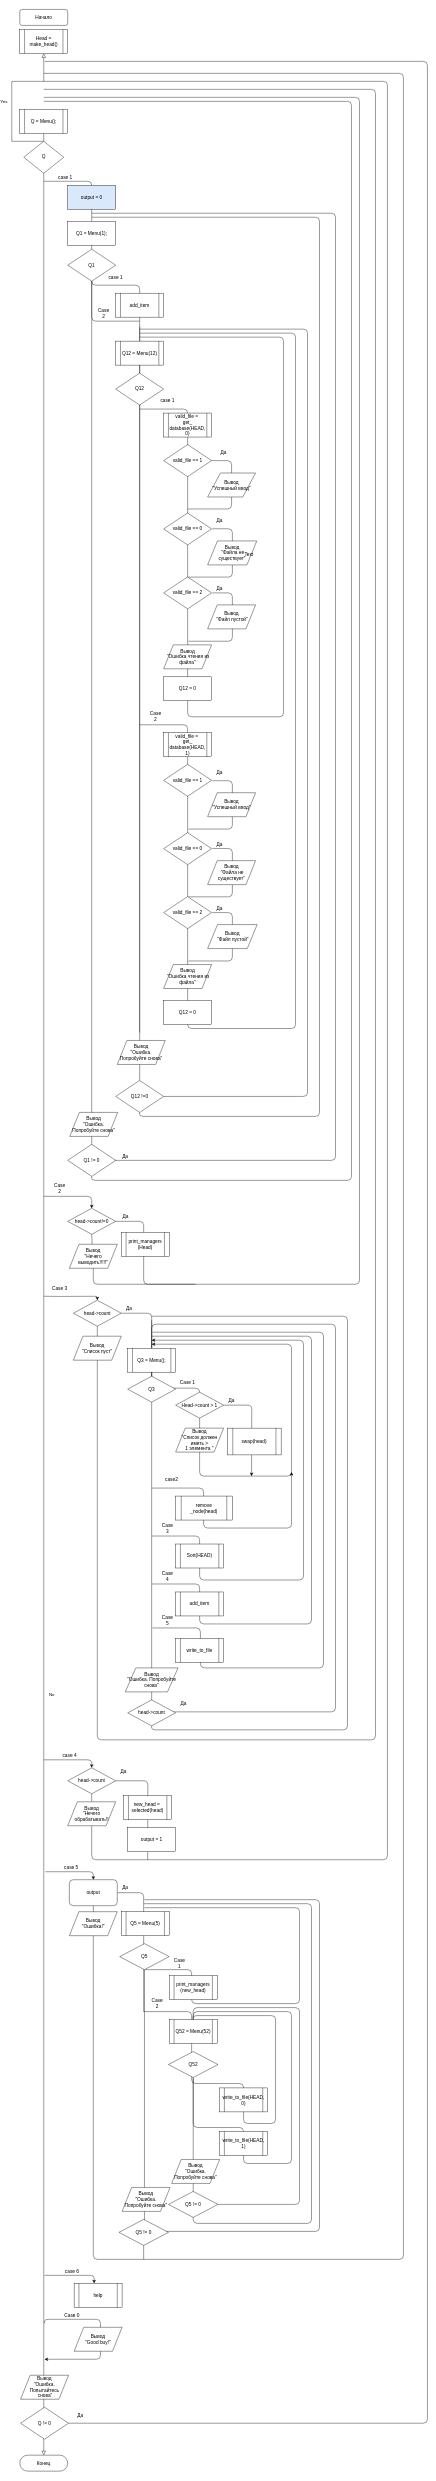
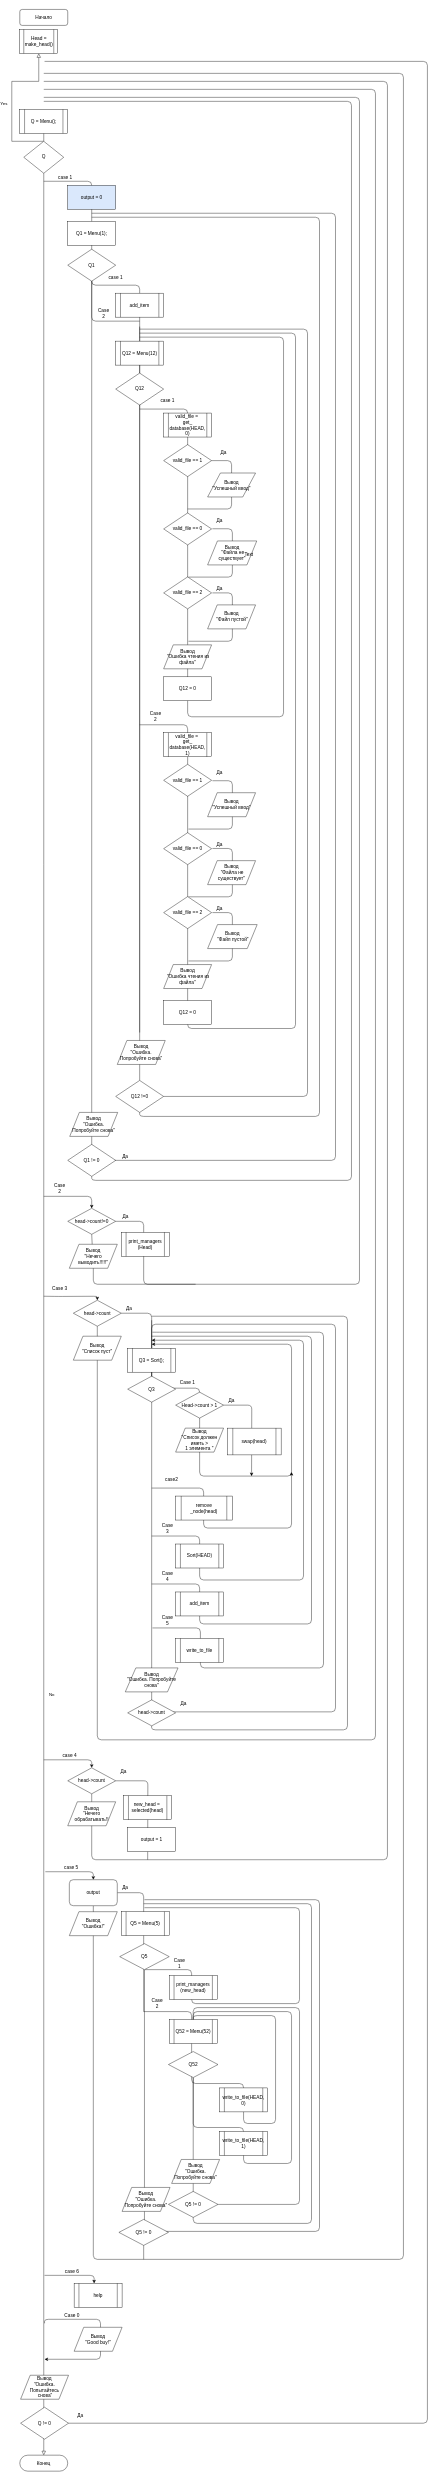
node "Head = make_head()": size 48x24 -> 38x24
node "Q3 = Menu();": label "Q3 = Menu();" -> "Q3 = Sort();"
